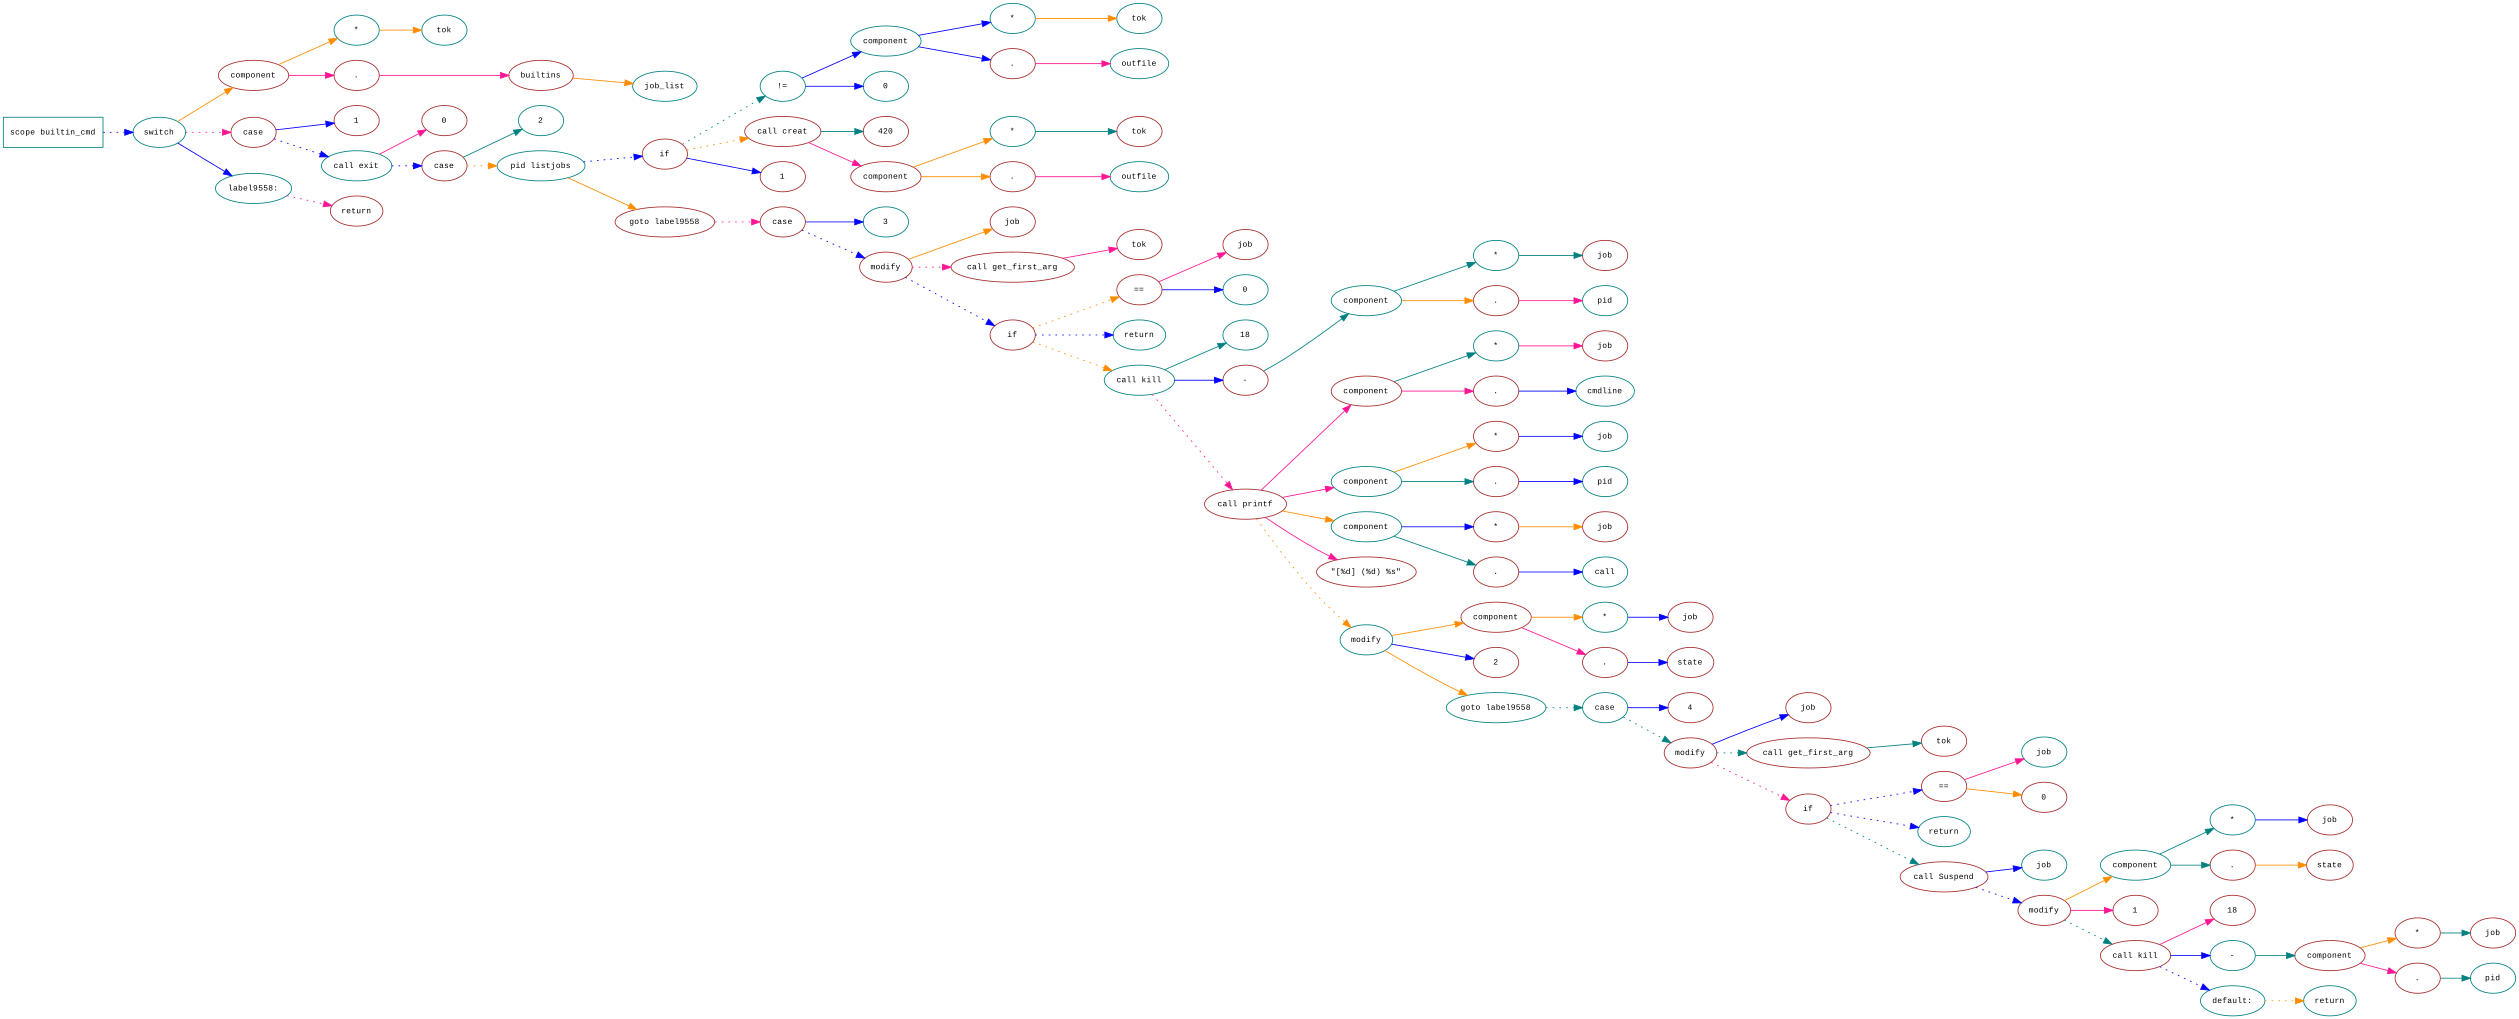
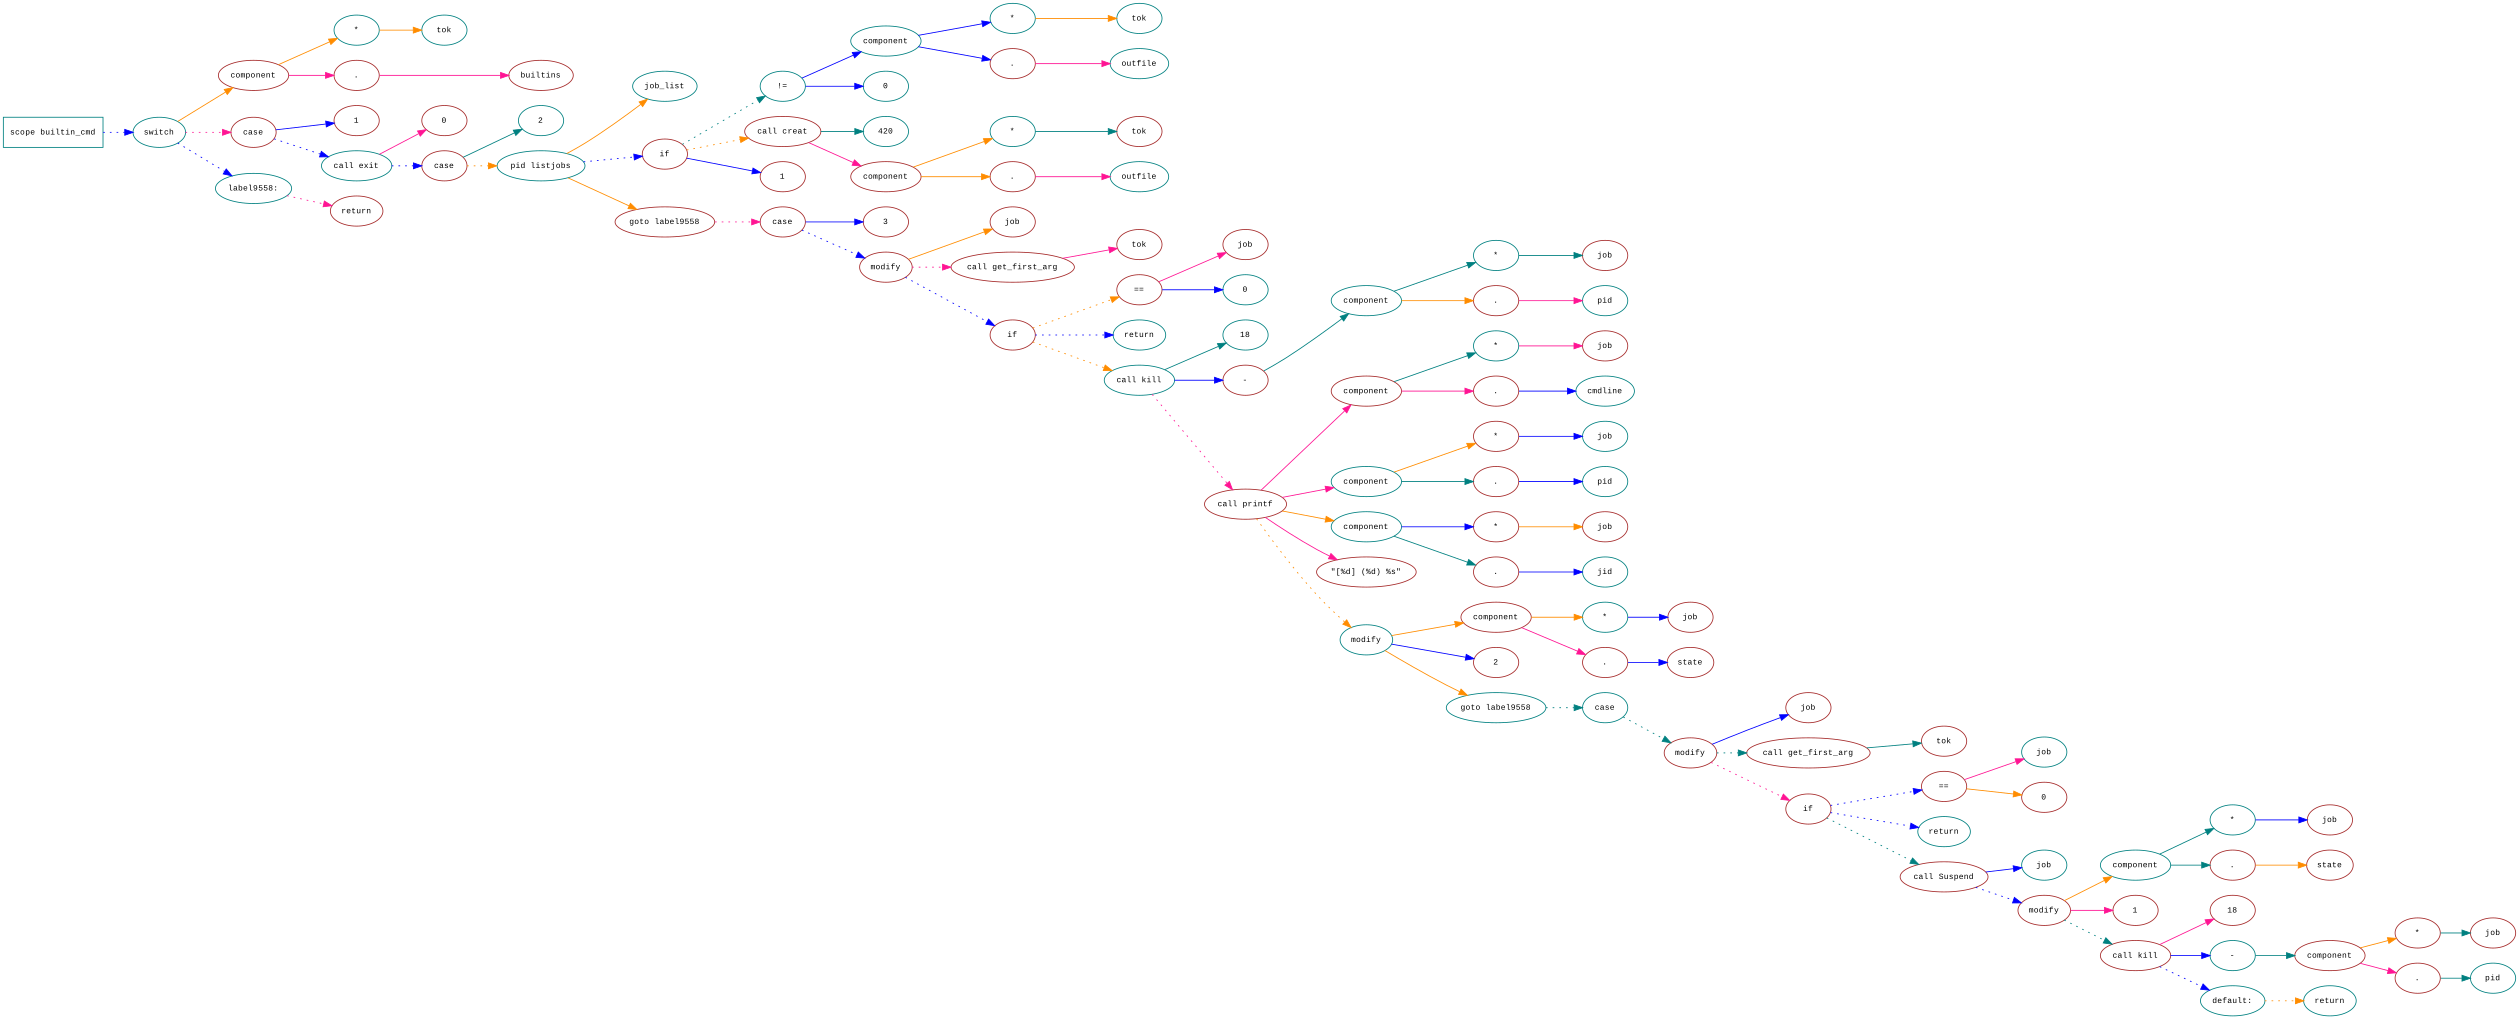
edge "builtins" -> "job_list": now "pid listjobs" -> "job_list"
node "420": color brown -> teal
edge "switch" -> "label9558:": style solid -> dotted
node "3": color teal -> brown
node "call": label "call" -> "jid"
node "4": removed
